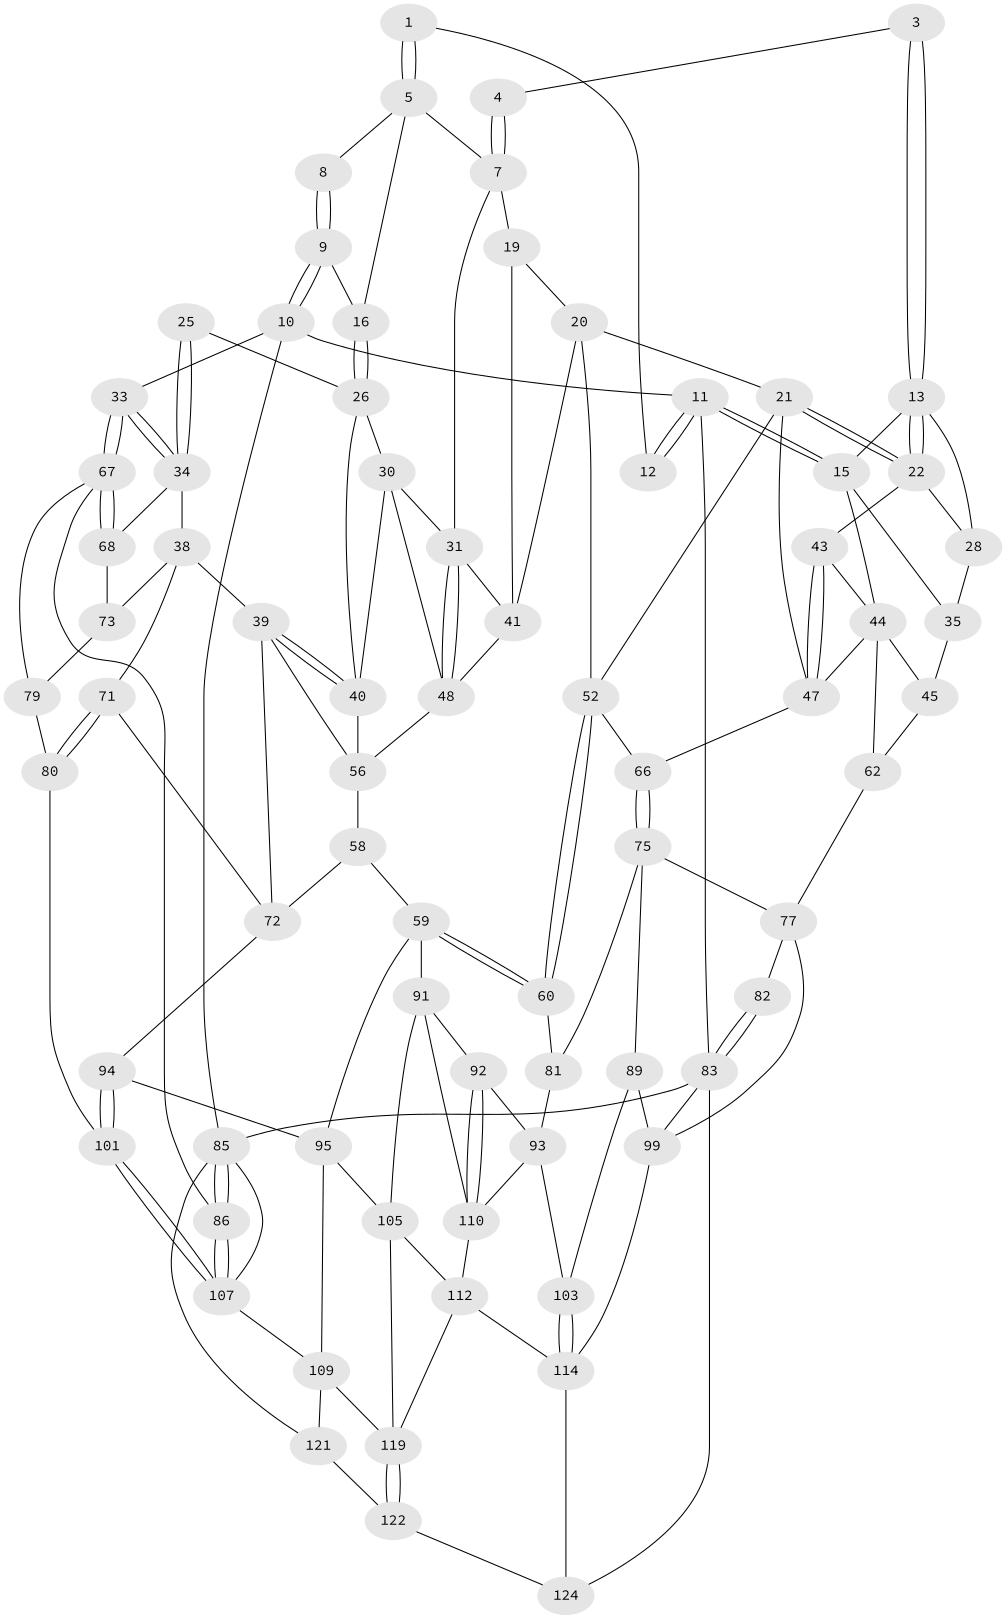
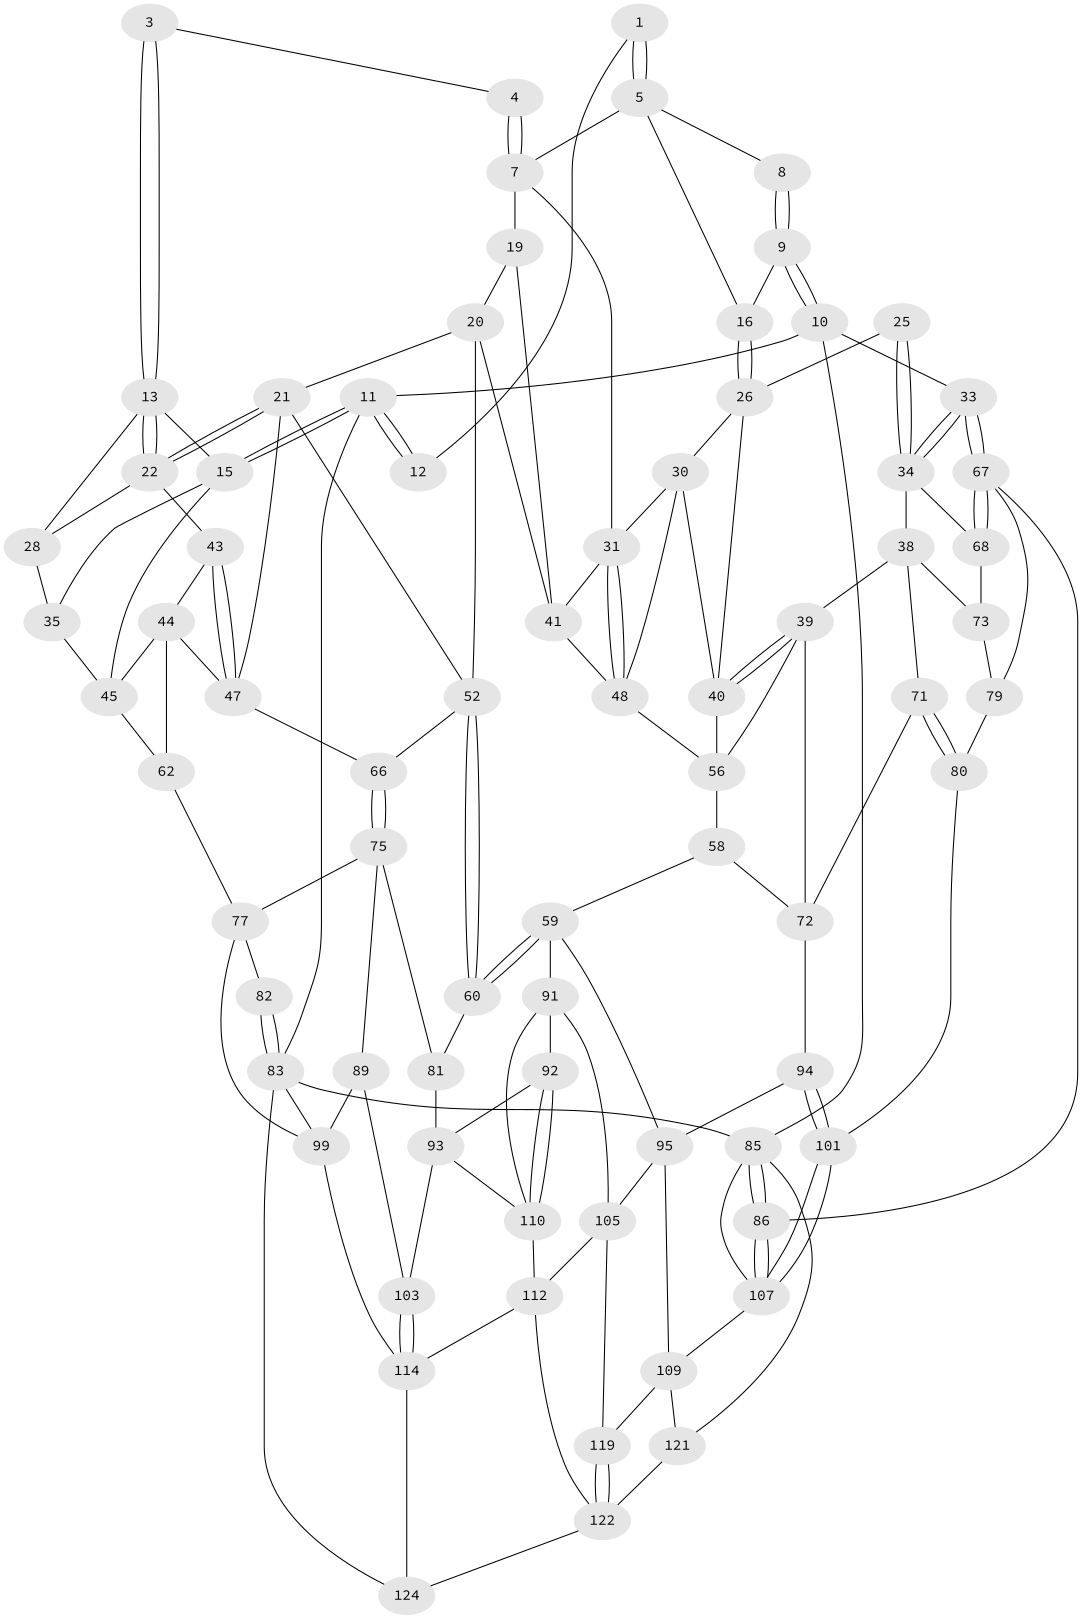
edge "15" -- "44": now "15" -- "45"
edge "112" -- "119": now "112" -- "122"
